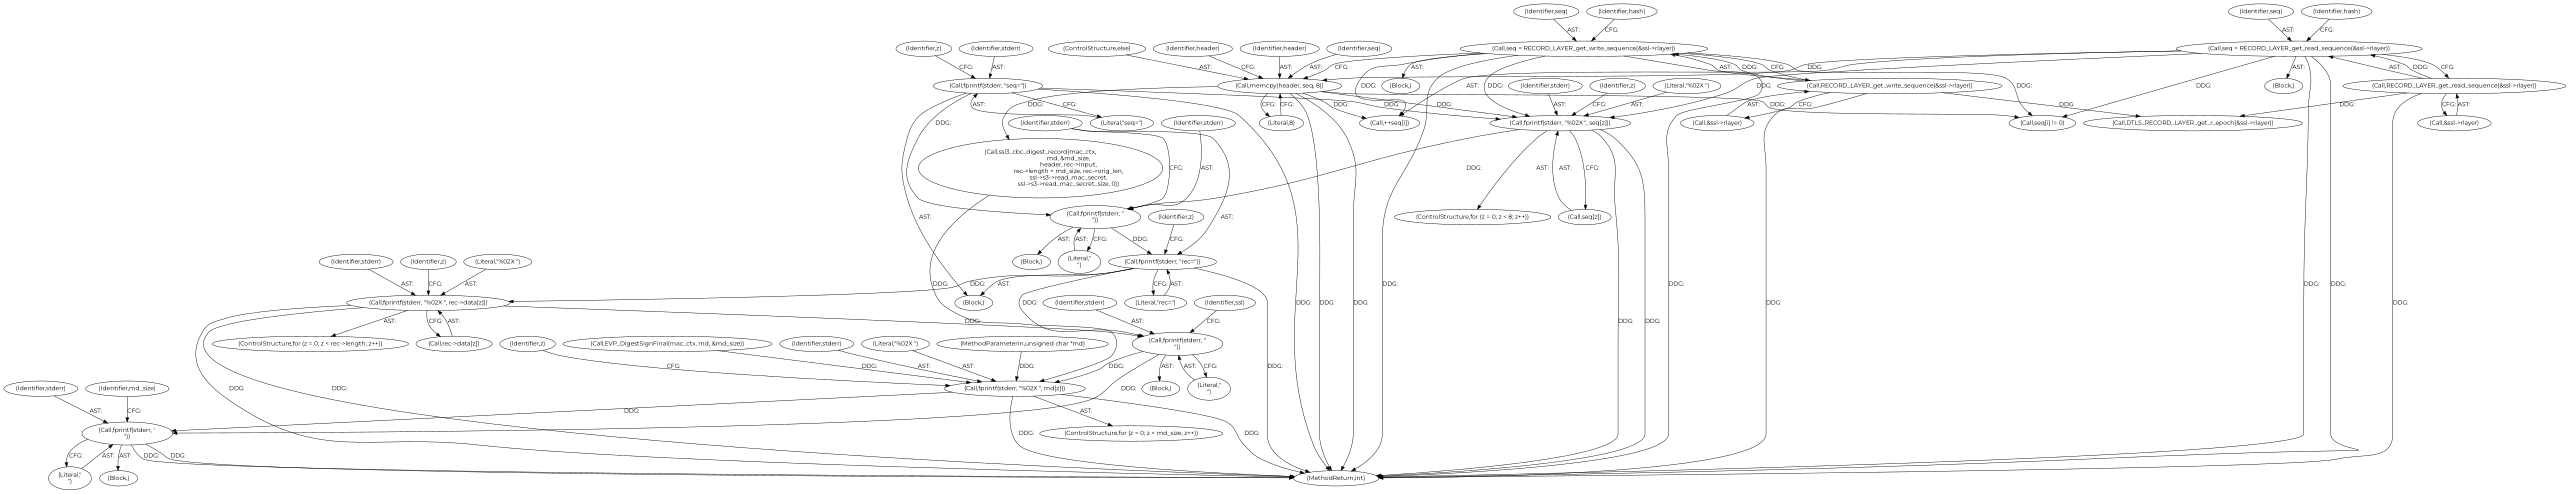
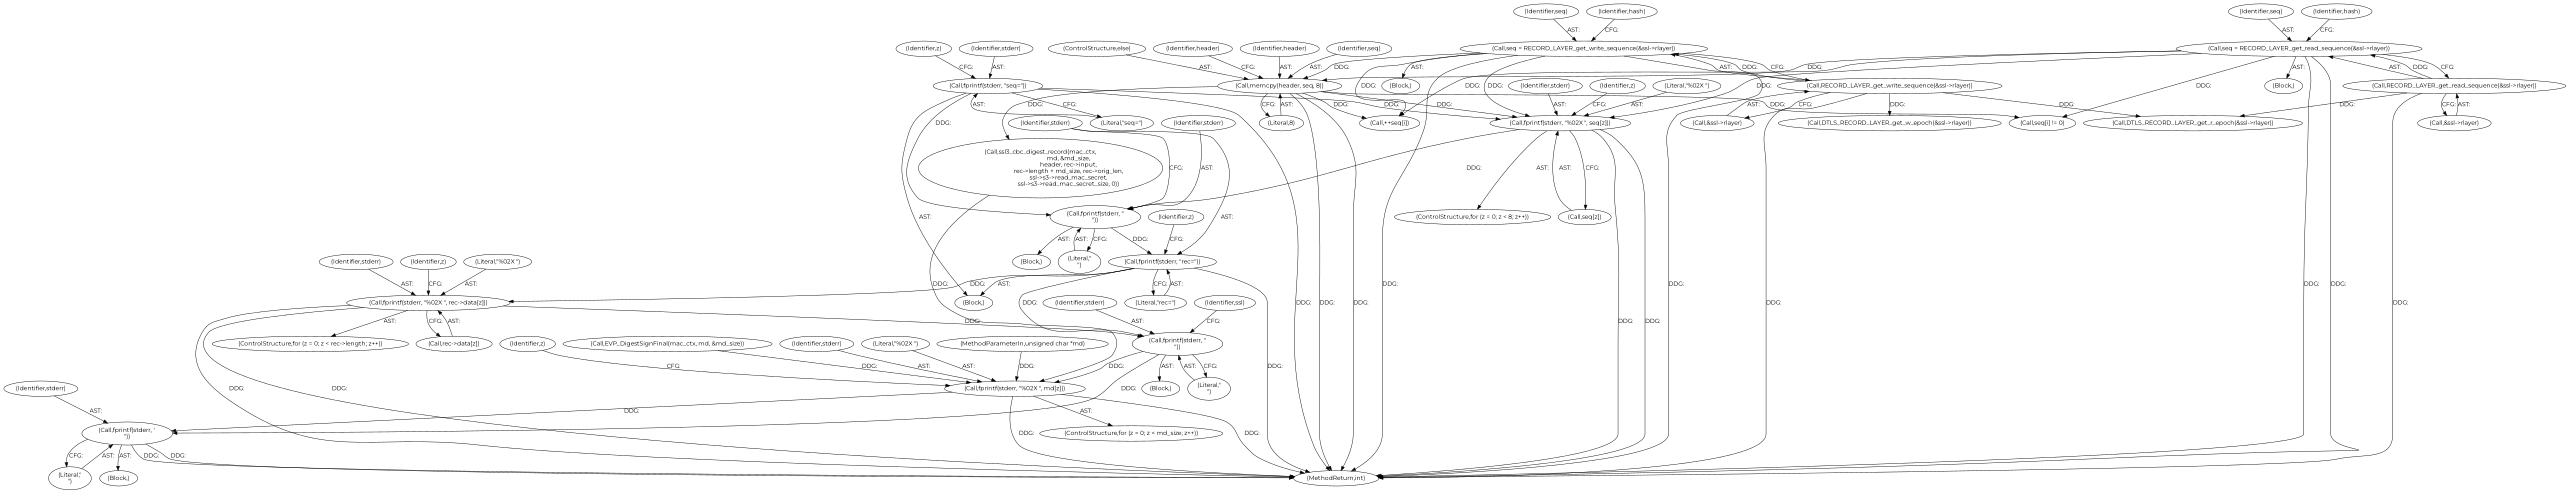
edge "(Call,seq = RECORD_LAYER_get_write_sequence(&ssl->rlayer))" -> "(Call,memcpy(header, seq, 8))": label "CFG: " -> "DDG: "
edge "(Call,seq = RECORD_LAYER_get_write_sequence(&ssl->rlayer))" -> "(Call,seq[i] != 0)": removed, label "DDG:"
edge "(Call,seq = RECORD_LAYER_get_read_sequence(&ssl->rlayer))" -> "(Call,++seq[i])": label "AST: " -> "DDG: "
edge "(Literal,8)" -> "(Call,memcpy(header, seq, 8))": label "CFG: " -> "AST: "
node "(Call,DTLS_RECORD_LAYER_get_w_epoch(&ssl->rlayer))": added
node "(Identifier,md_size)": removed
